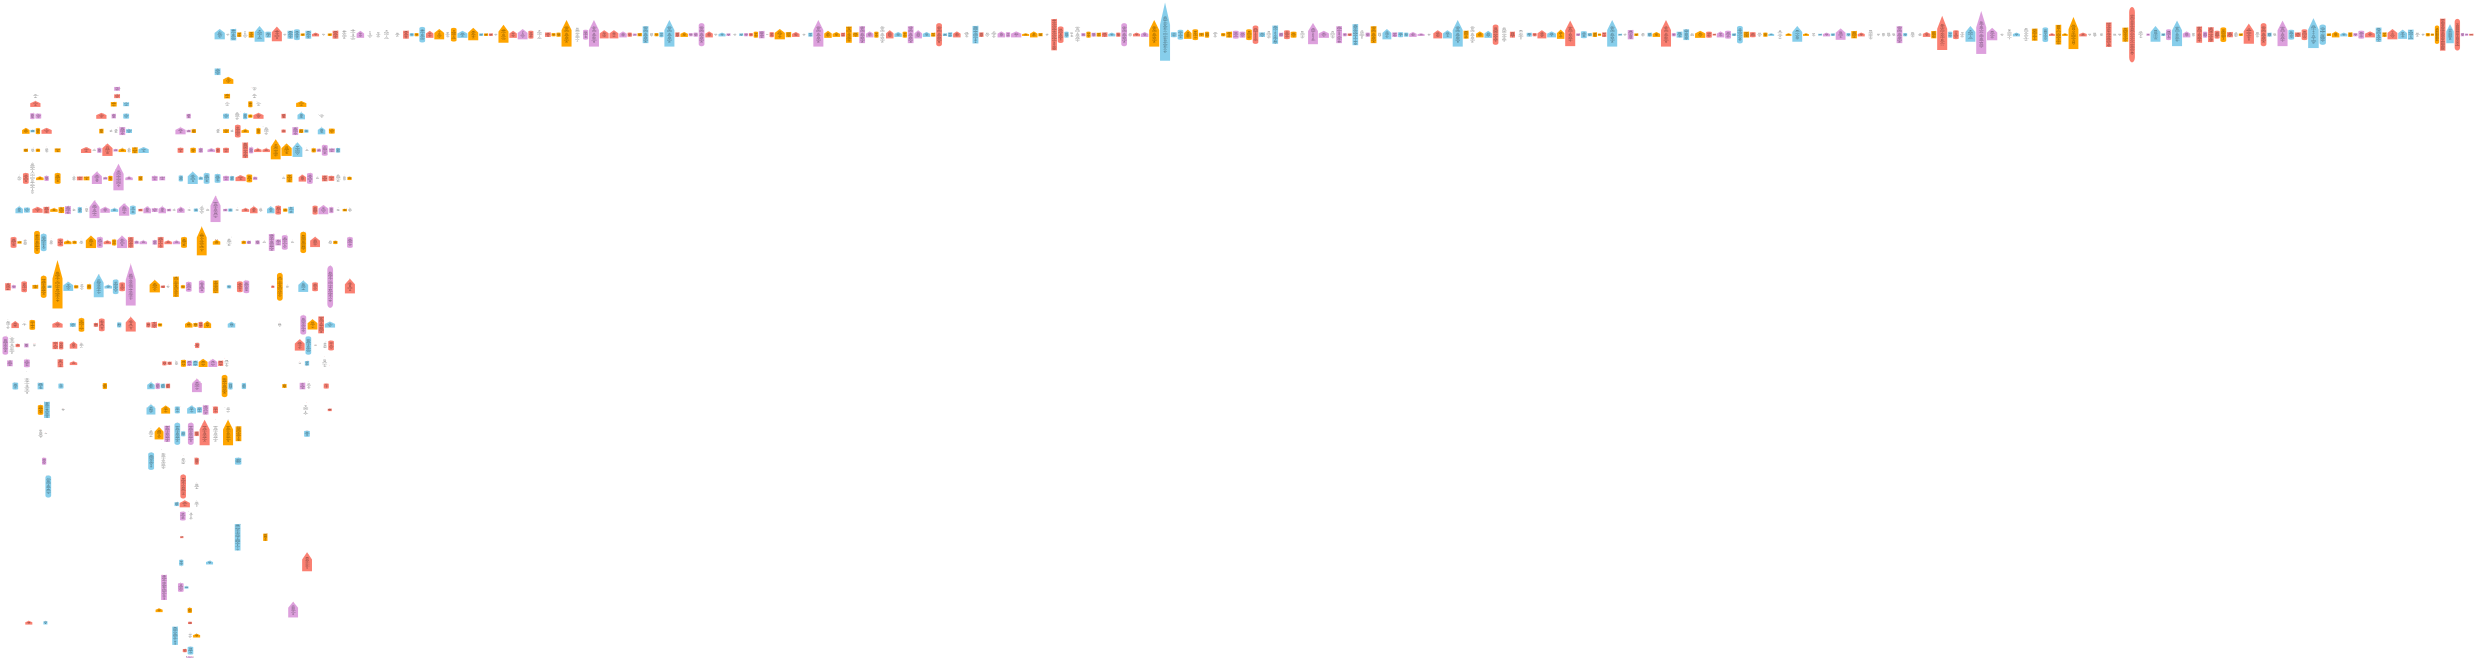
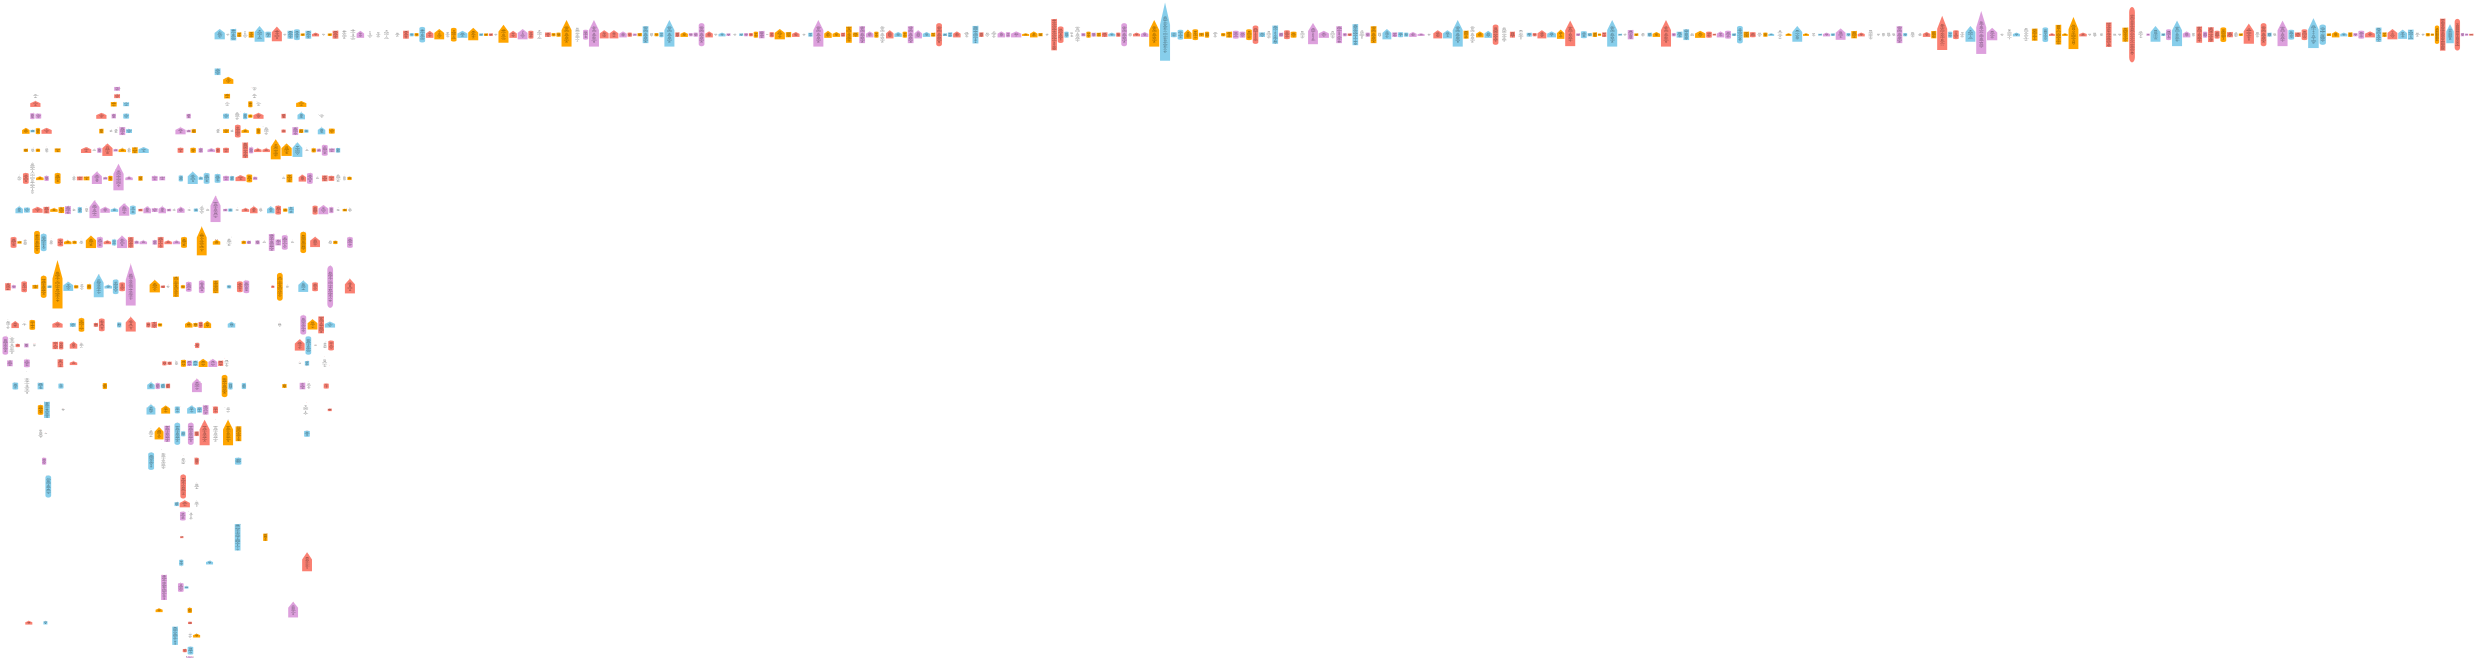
node "# 0xd48 JUMPDEST LT ISZERO PUSHX Data JUMPI": fillcolor orange -> skyblue
